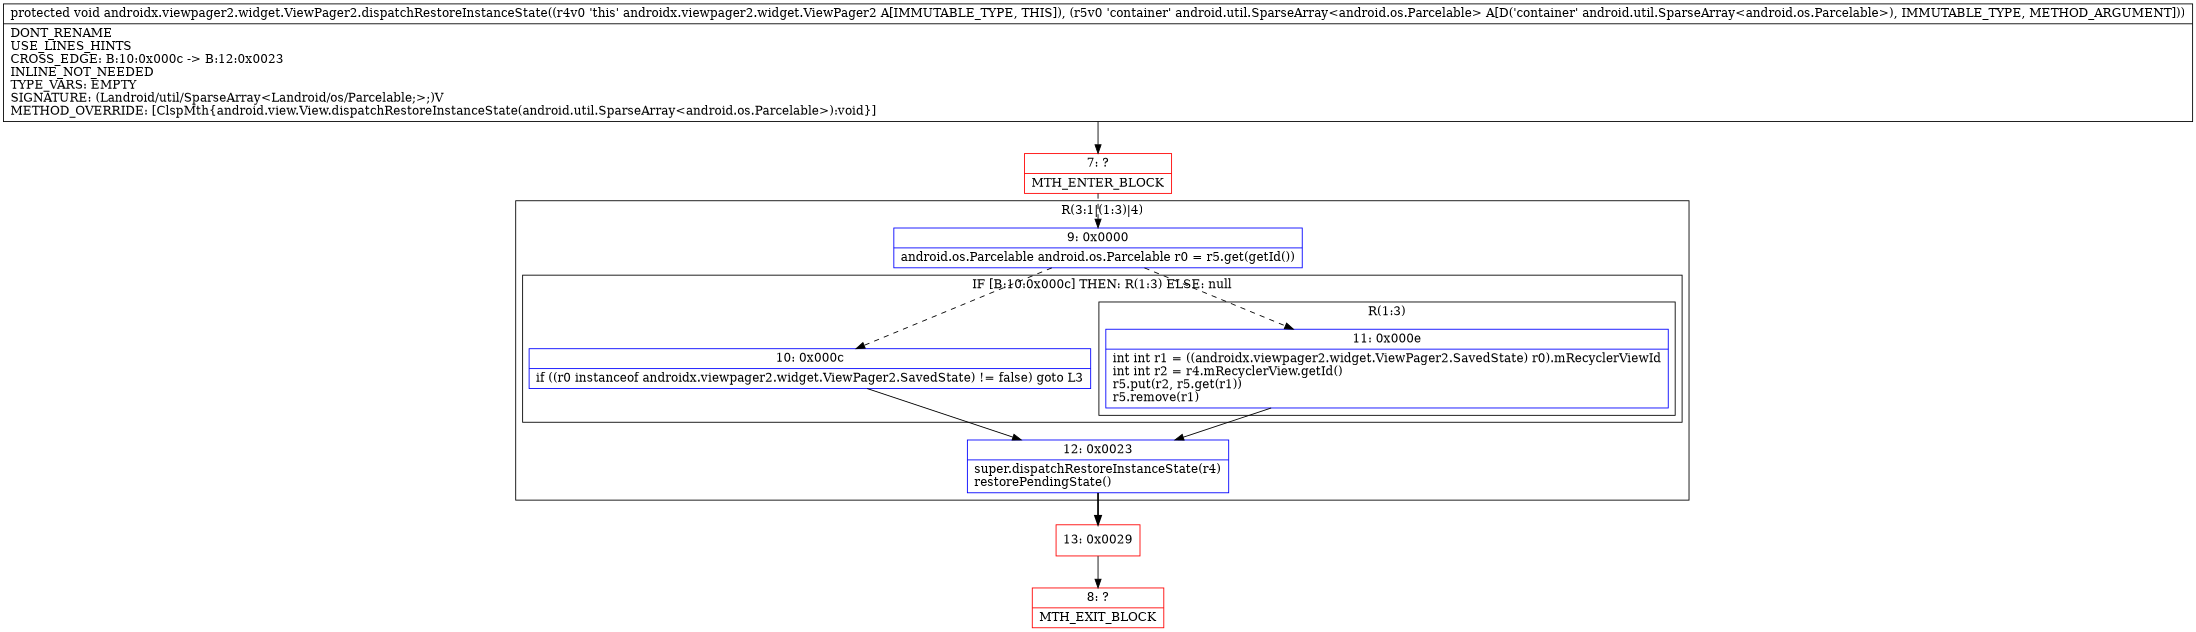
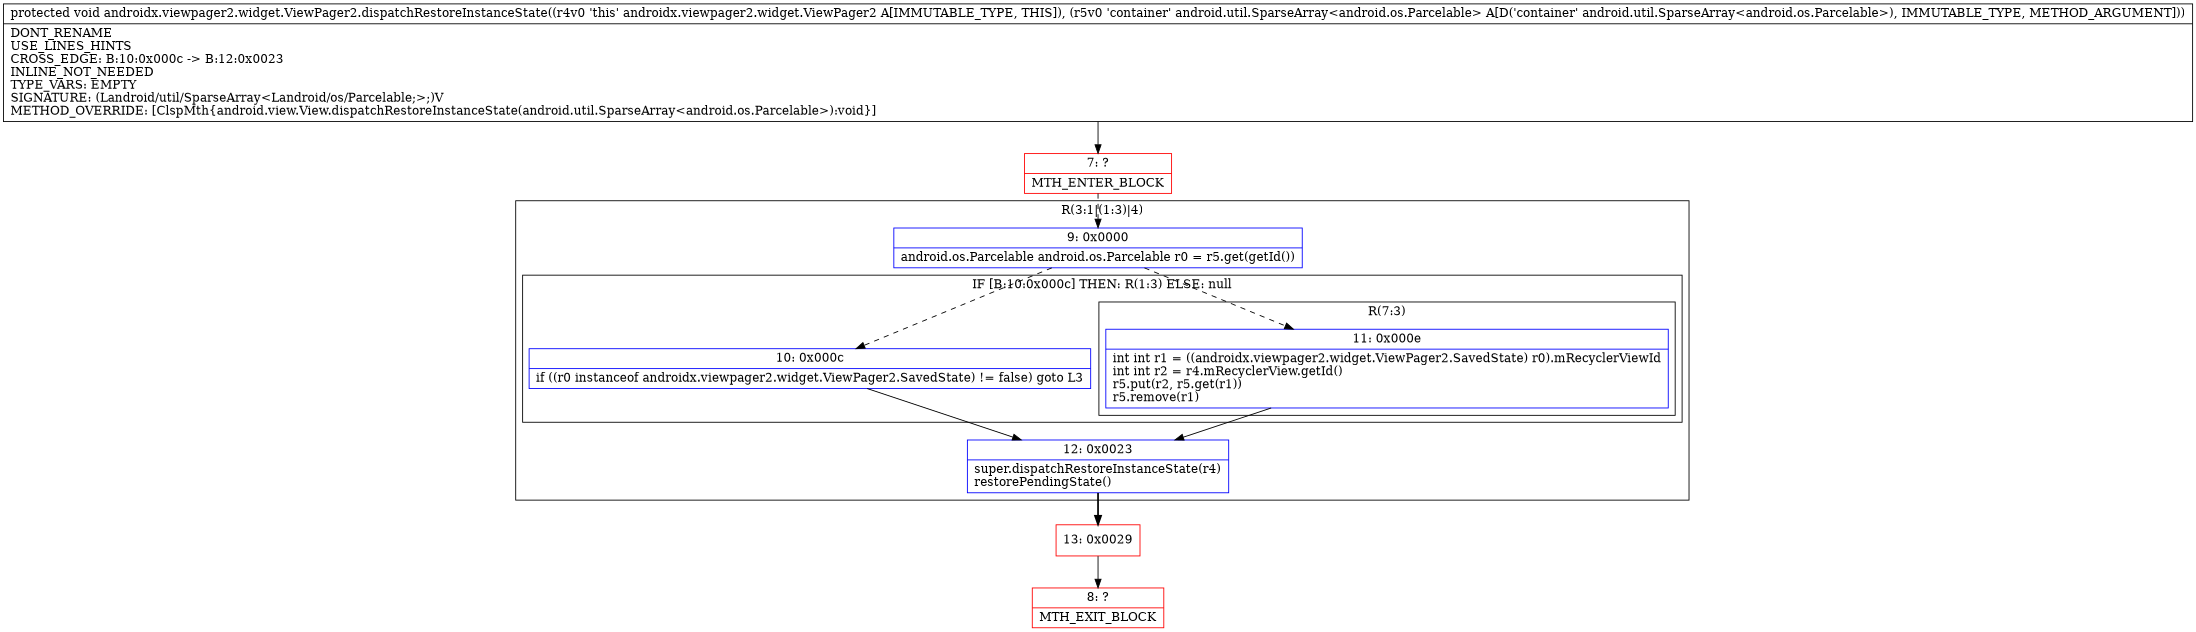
cluster "R(1:3)": label "R(1:3)" -> "R(7:3)"
